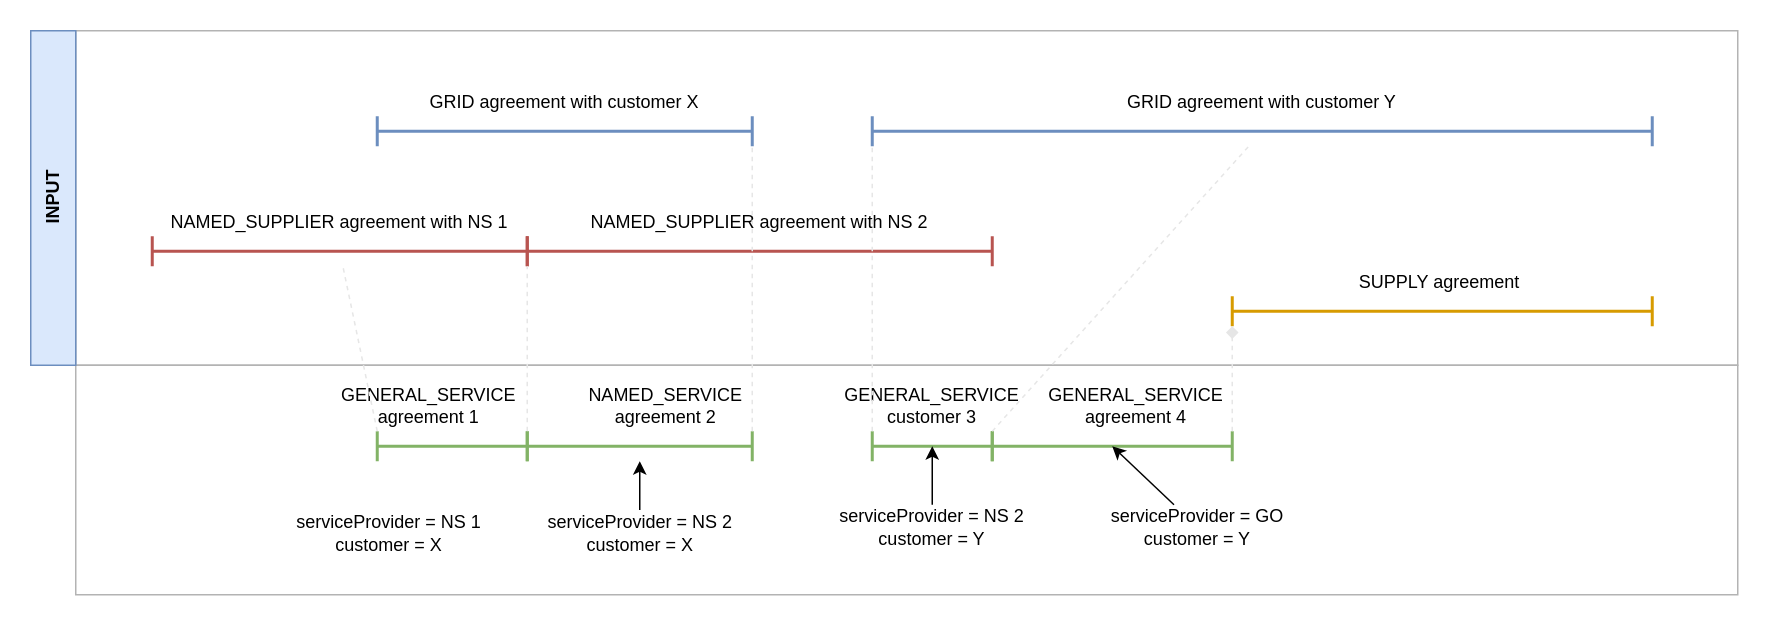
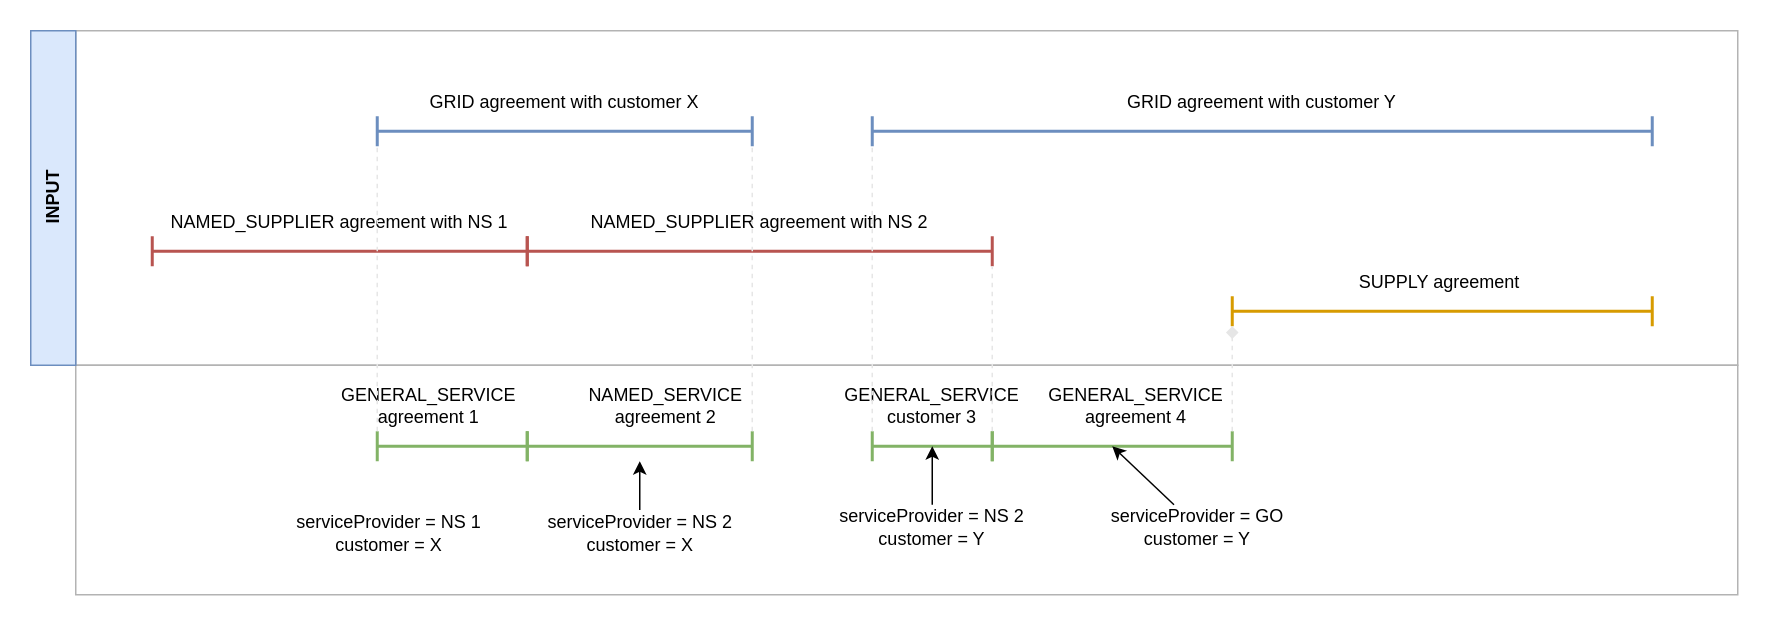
edge "GRID agreement with customer Y" -- "GENERAL_SERVICE agreement 4": now "NAMED_SUPPLIER agreement with NS 2" -- "GENERAL_SERVICE agreement 4"
edge "NAMED_SUPPLIER agreement with NS 2" -- "NAMED_SERVICE agreement 2": removed
edge "NAMED_SUPPLIER agreement with NS 1" -- "GENERAL_SERVICE agreement 1": now "GRID agreement with customer X" -- "GENERAL_SERVICE agreement 1"
